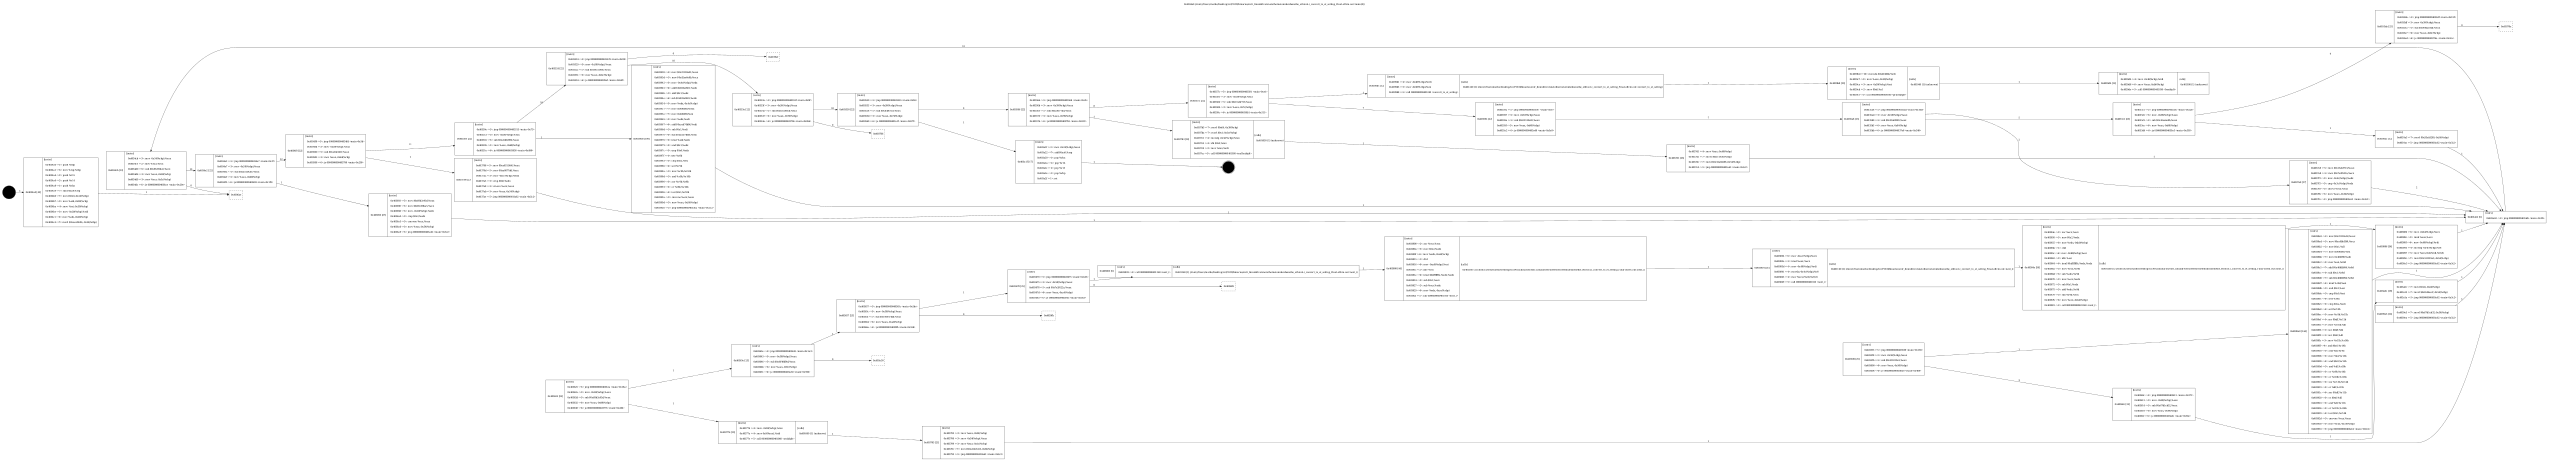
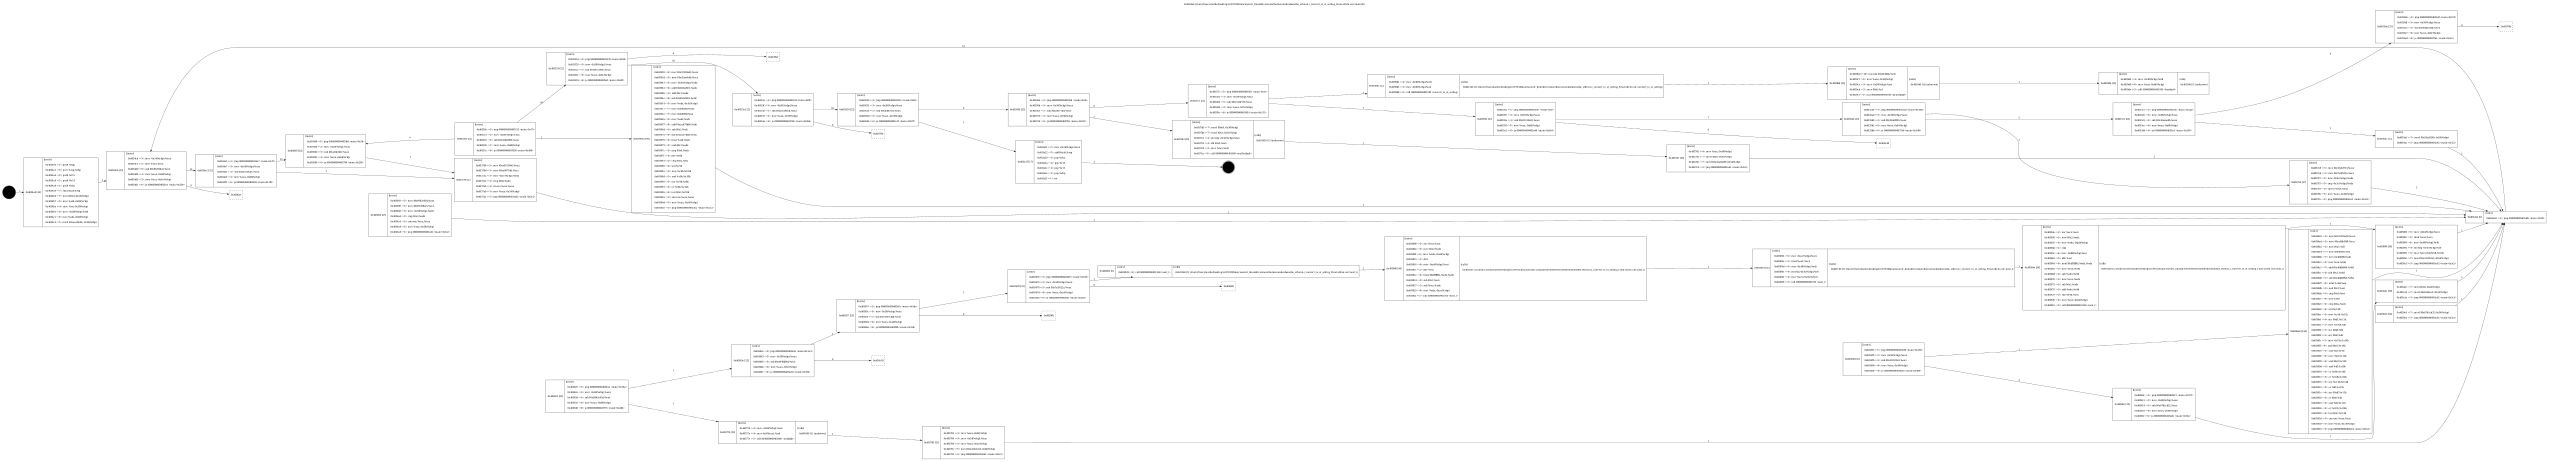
node "0x403a48": added
edge "0x4034f8 [22]" -> "0x40350e [22]": reversed
edge "0x4034a0 [43]" -> "0x4036ae": now "0x4034a0 [43]" -> "0x4034cb [23]"
edge "0x4034e2 [22]" -> "0x403693 [27]": now "0x4034e2 [22]" -> "0x403798 [27]"
